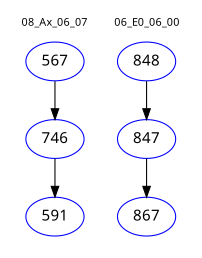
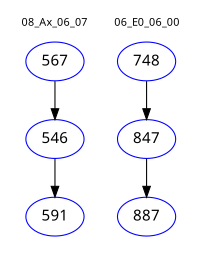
node "848": label "848" -> "748"
node "746": label "746" -> "546"
node "867": label "867" -> "887"
